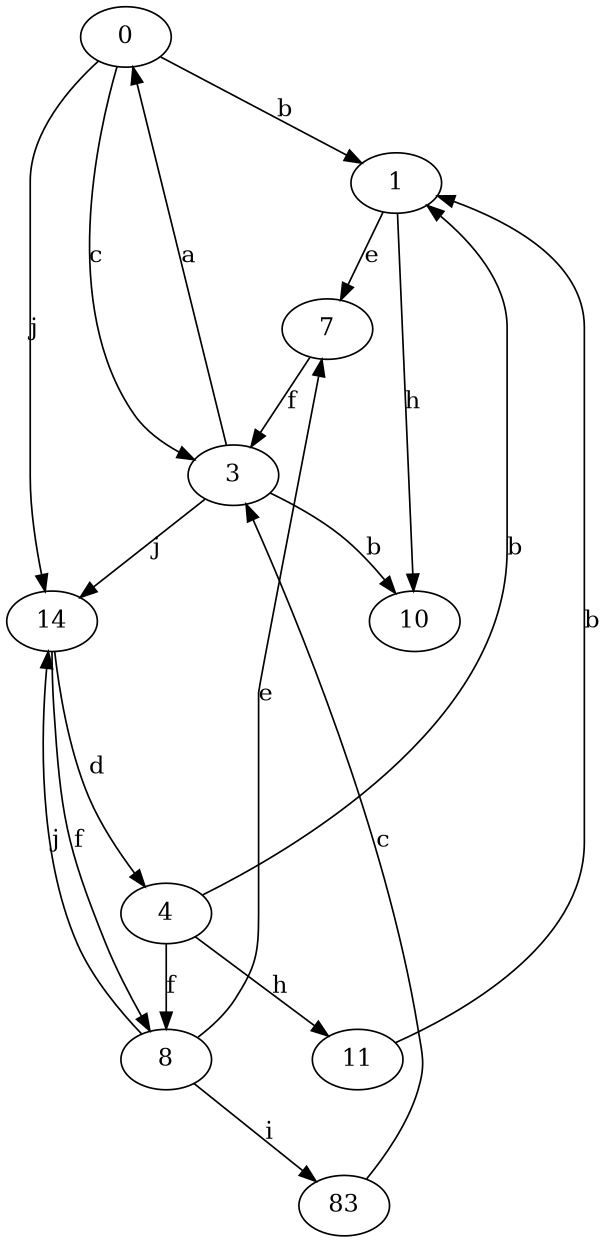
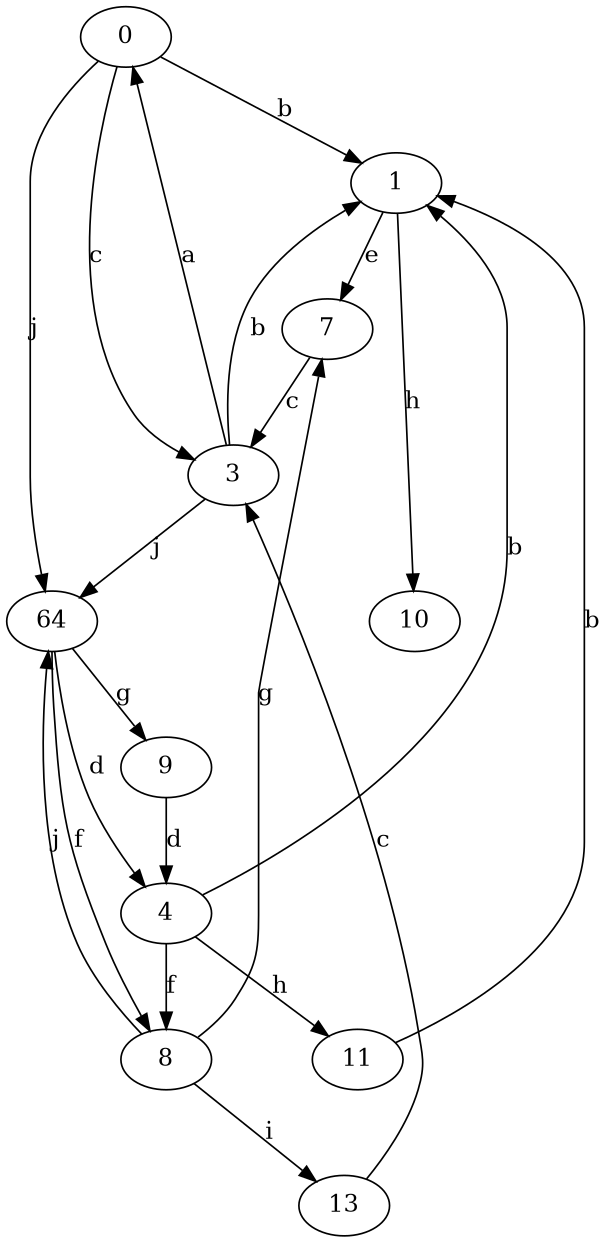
edge "7" -> "3": label "f" -> "c"
edge "3" -> "10": now "3" -> "1"
node "14": label "14" -> "64"
edge "8" -> "7": label "e" -> "g"
node "9": added
node "83": label "83" -> "13"
